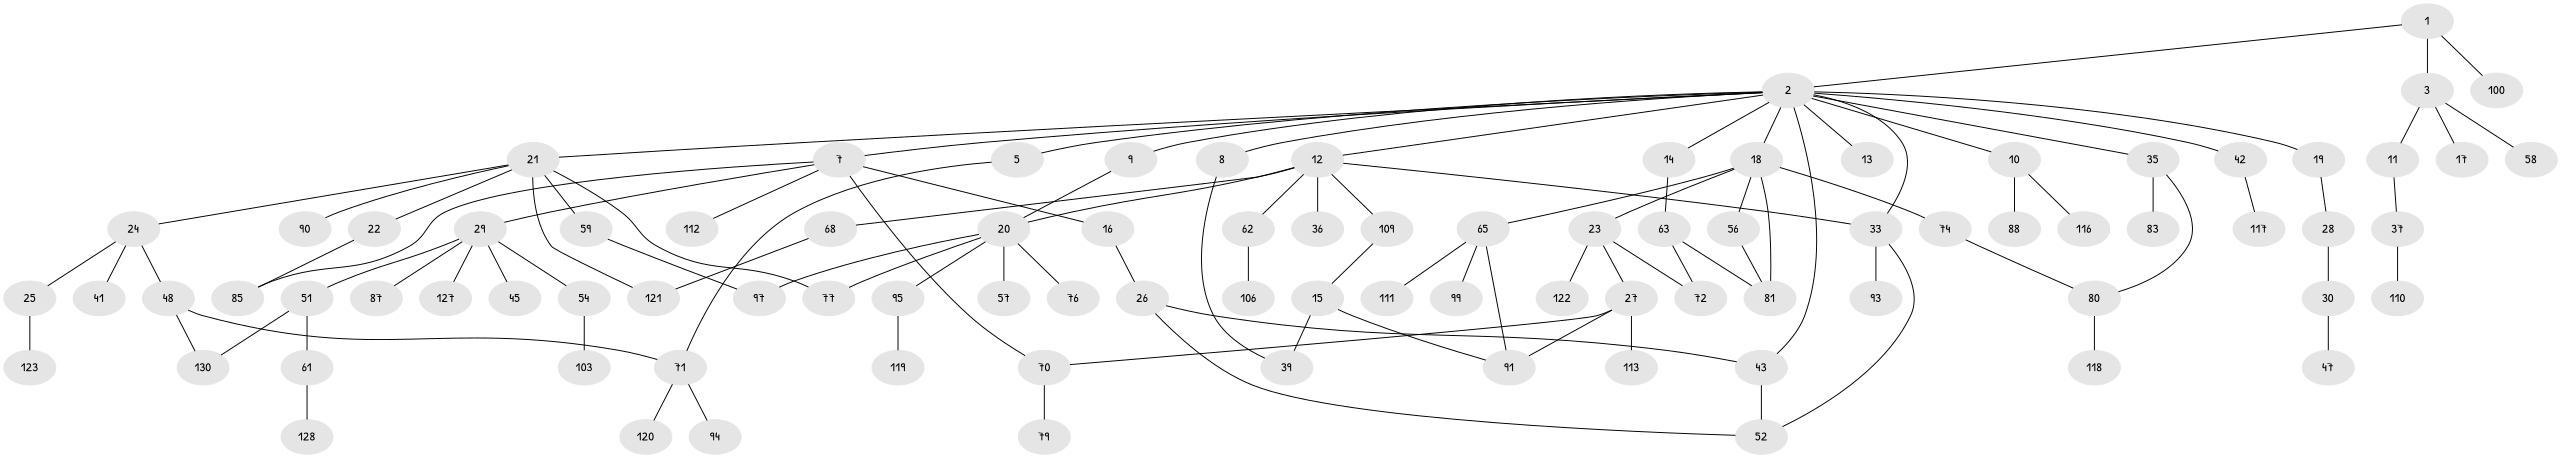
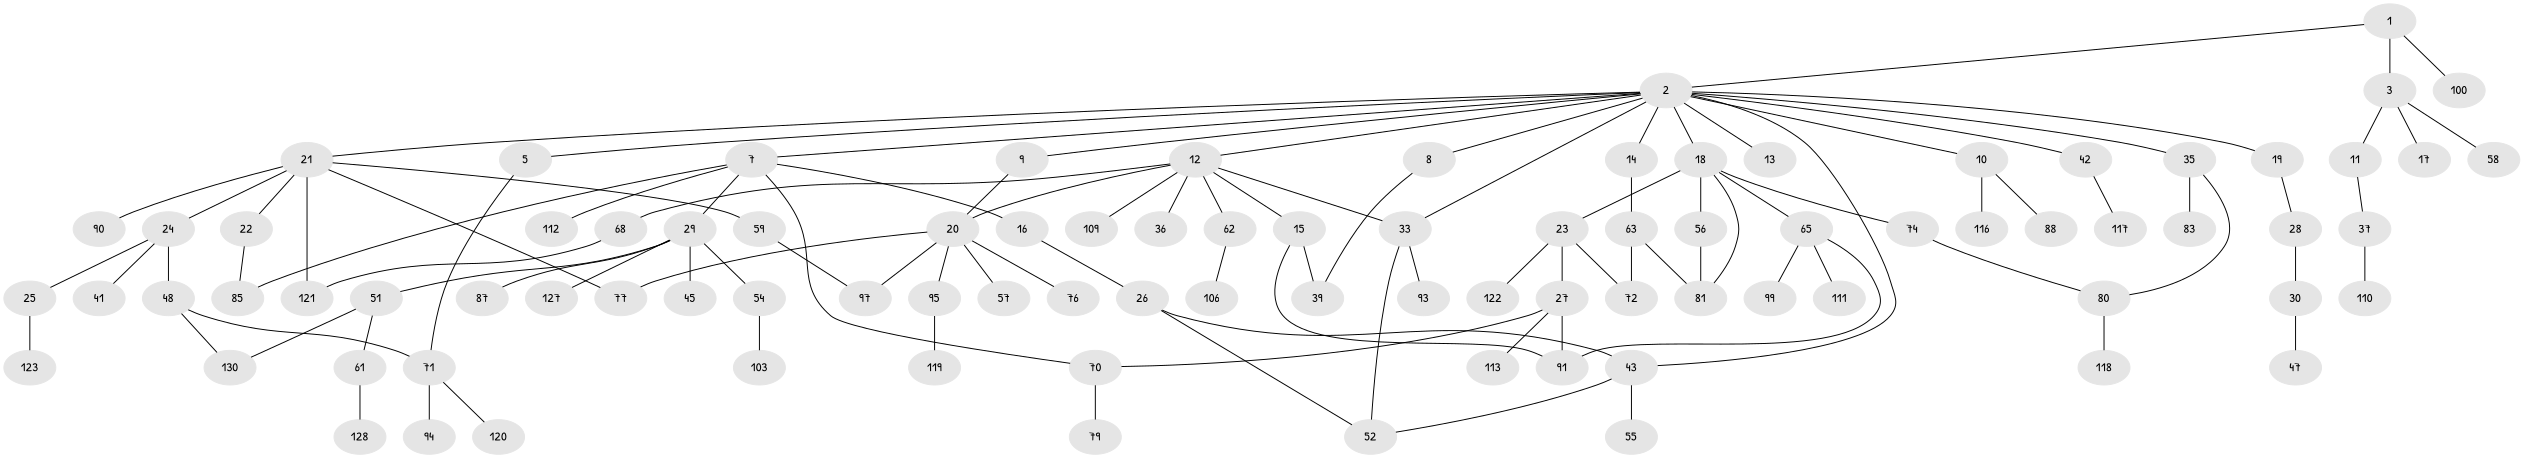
edge "109" -- "15": now "12" -- "15"
node "55": added
